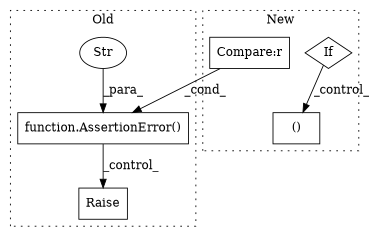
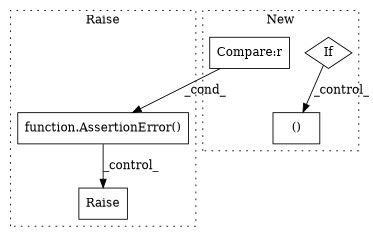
cluster "Old": label "Old" -> "Raise"
node "Str": removed
